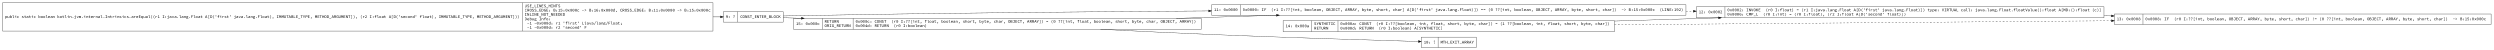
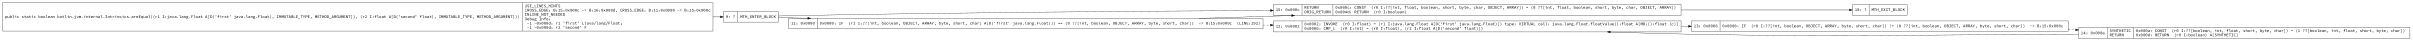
node "9: ?": text "CONST_ENTER_BLOCK" -> "MTH_ENTER_BLOCK"
edge "15: 0x000c" -> "11: 0x0000": reversed
edge "14: 0x000a" -> "13: 0x0008": reversed
node "10: ?": text "MTH_EXIT_ARRAY" -> "MTH_EXIT_BLOCK"
